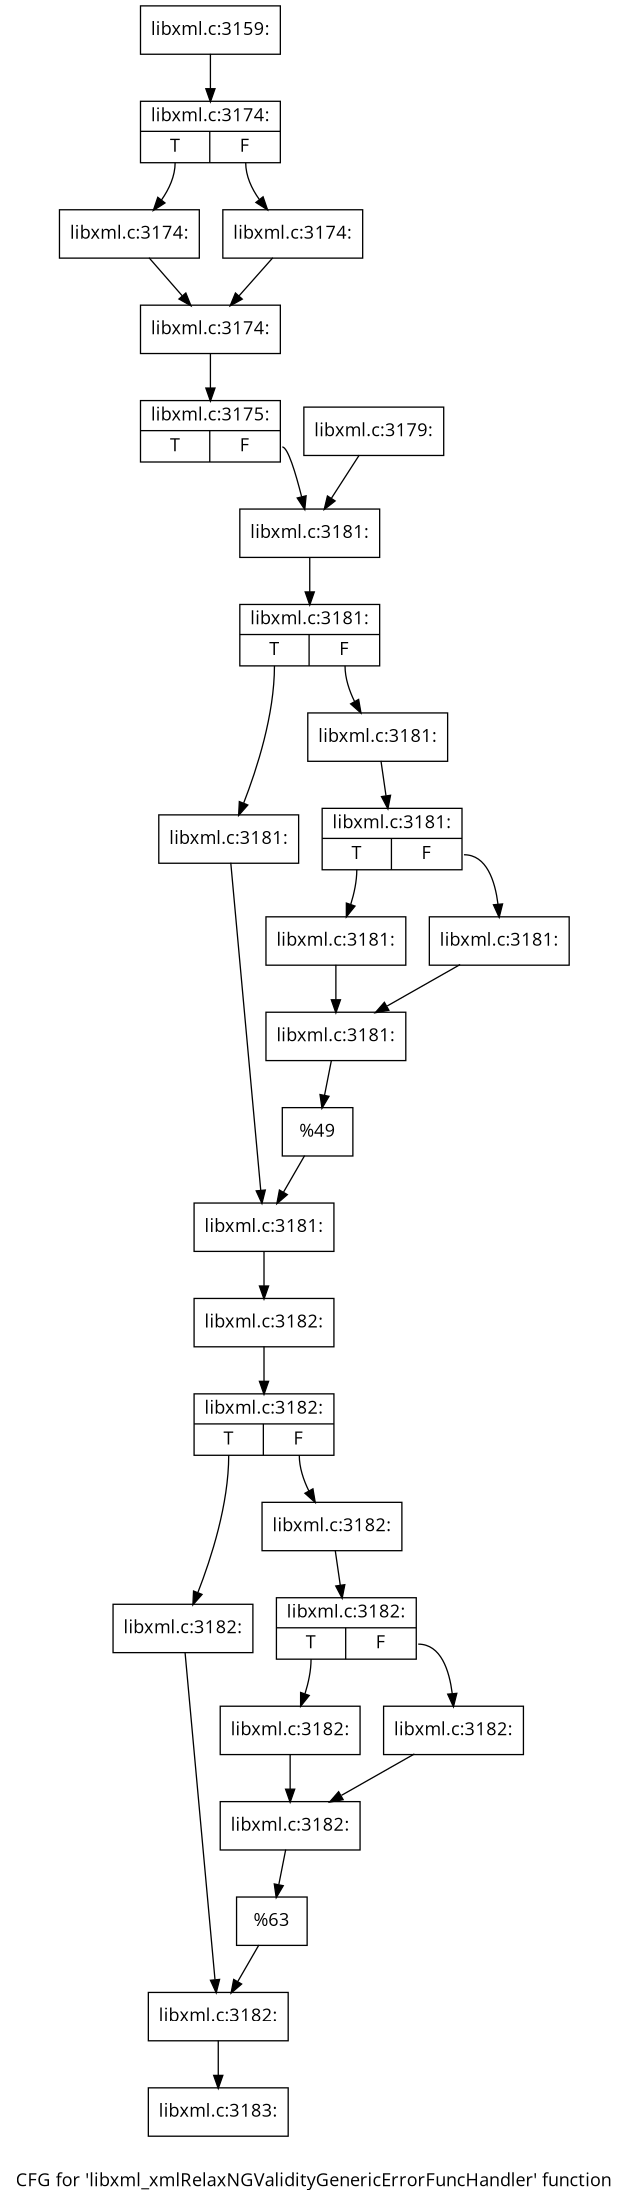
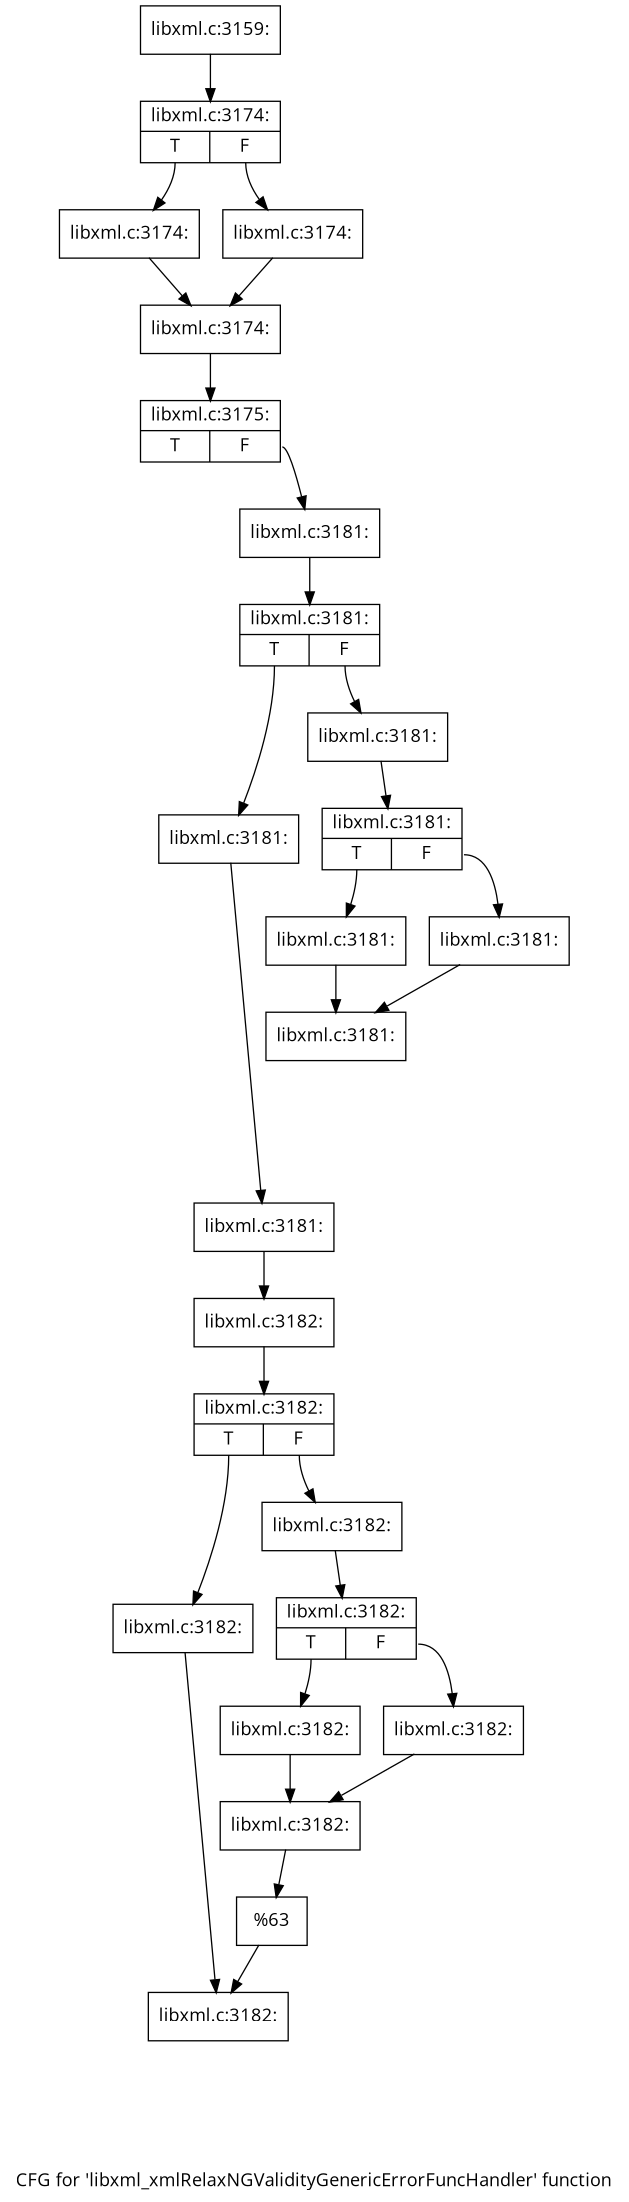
node "libxml.c:3179:": removed
node "%49": removed
node "libxml.c:3183:": removed
